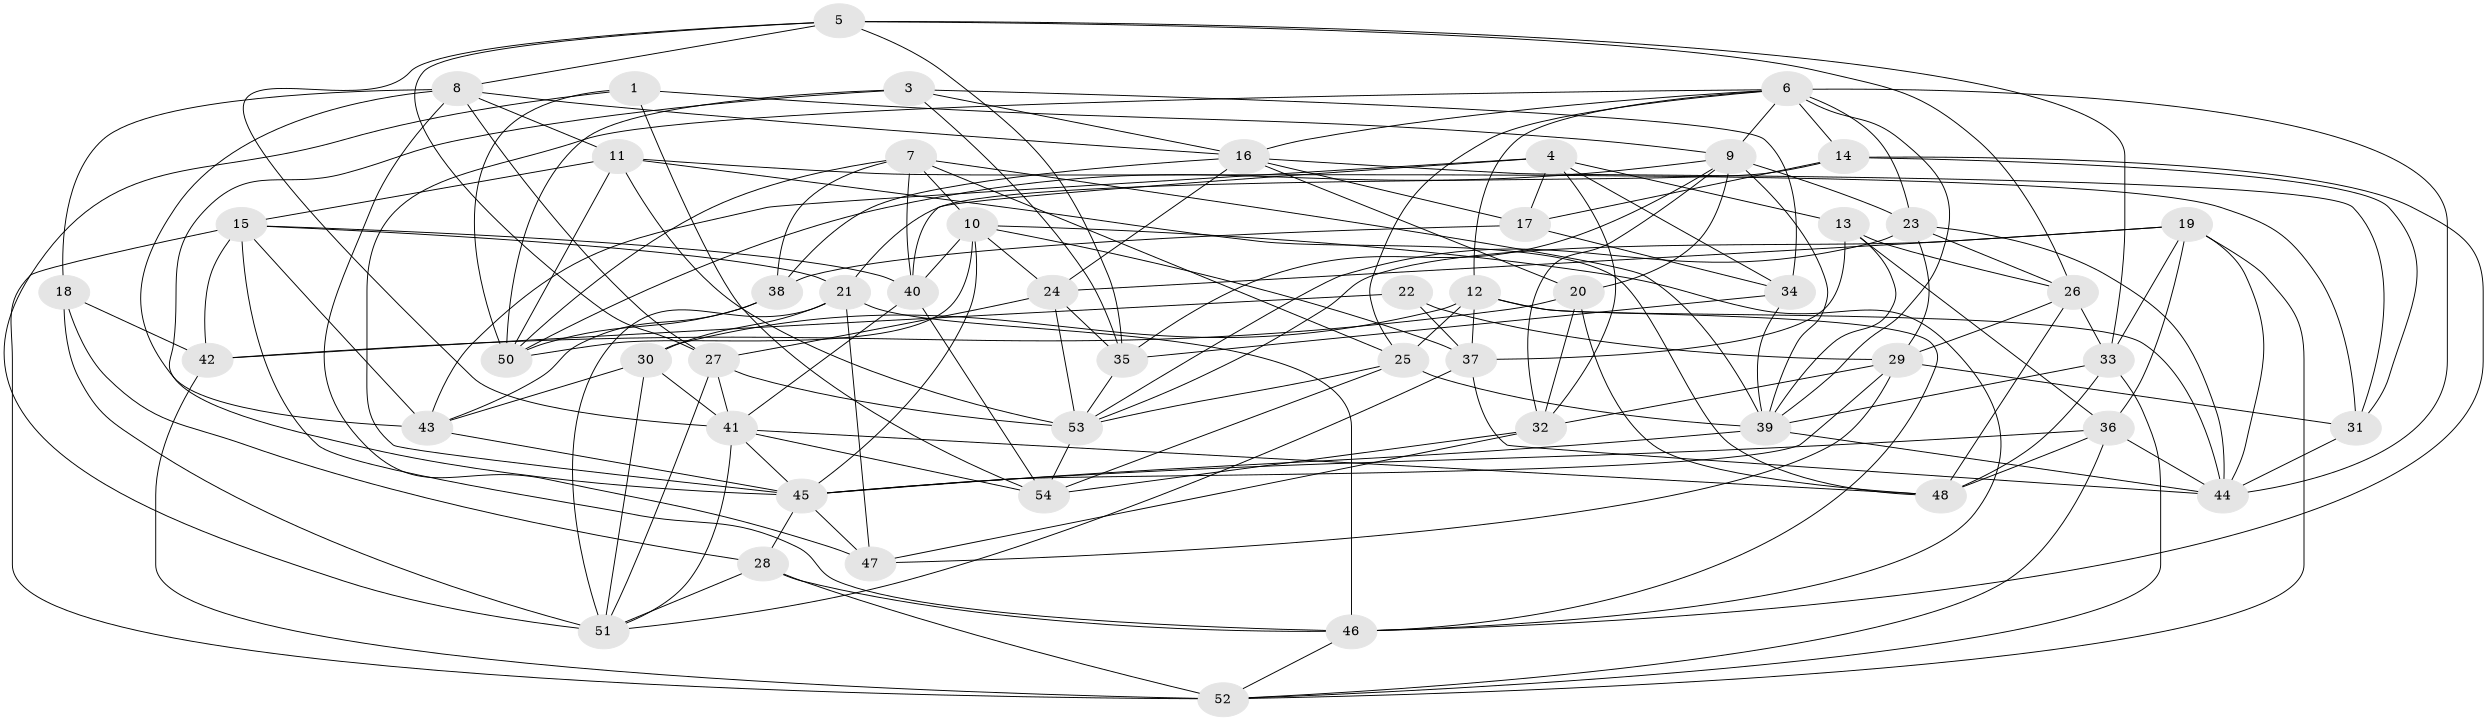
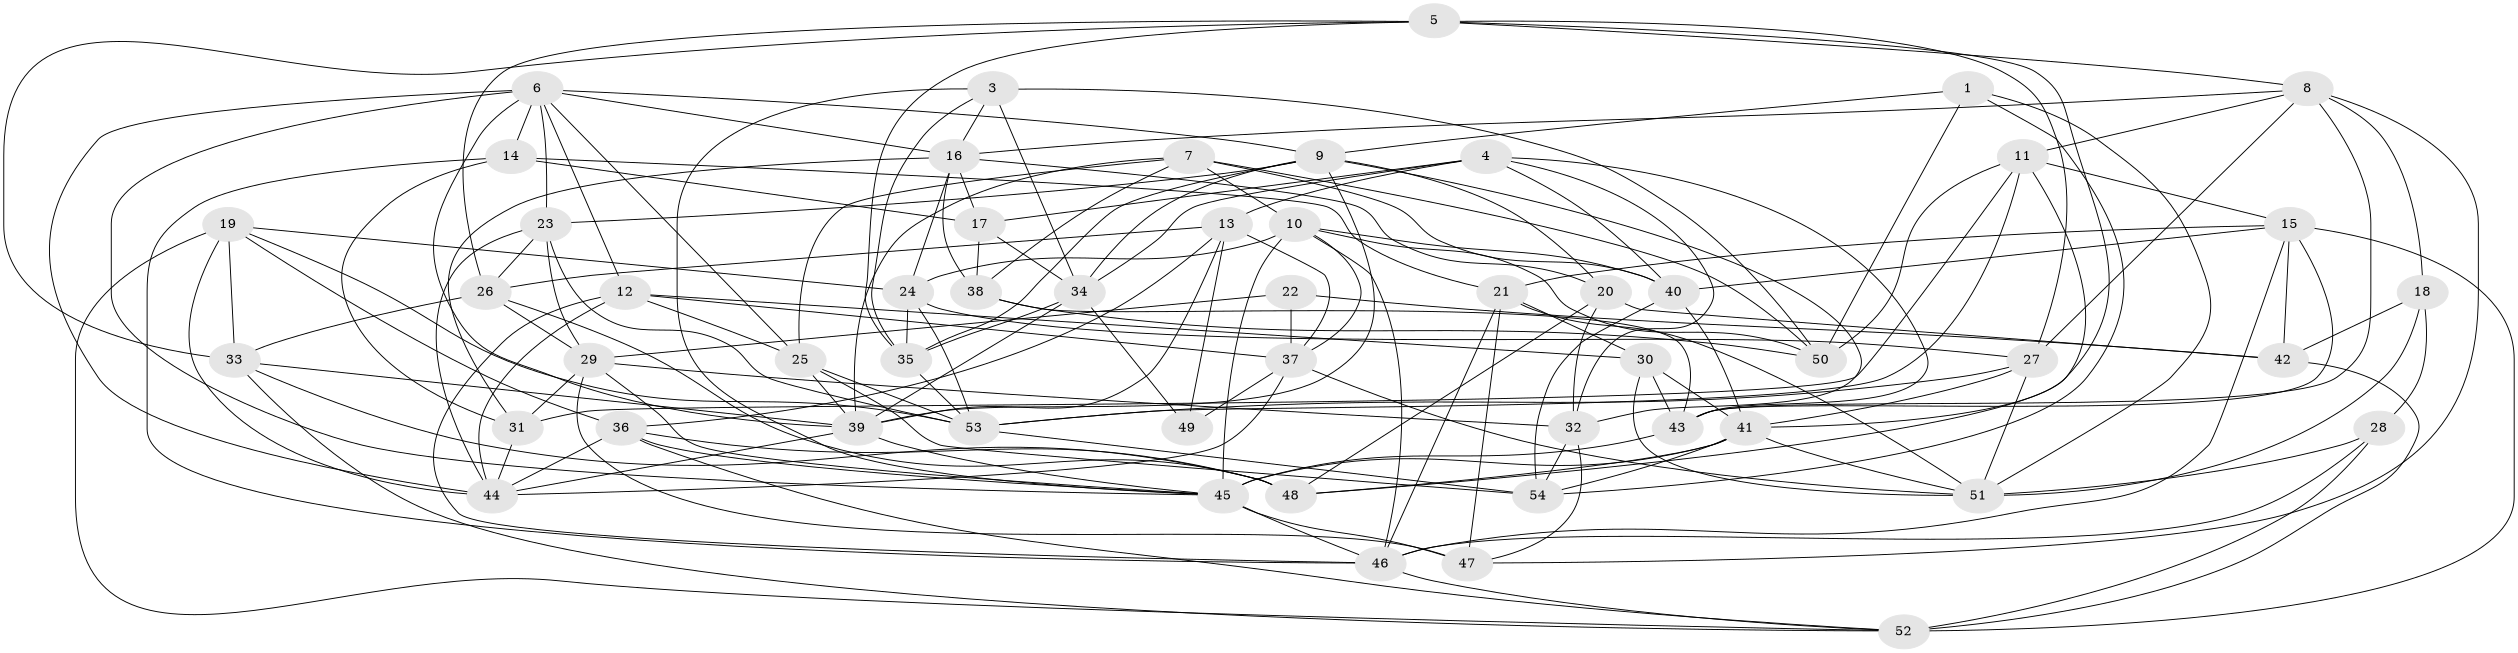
edge "9" -- "50": now "9" -- "34"
node "49": added
edge "45" -- "28": now "45" -- "46"
